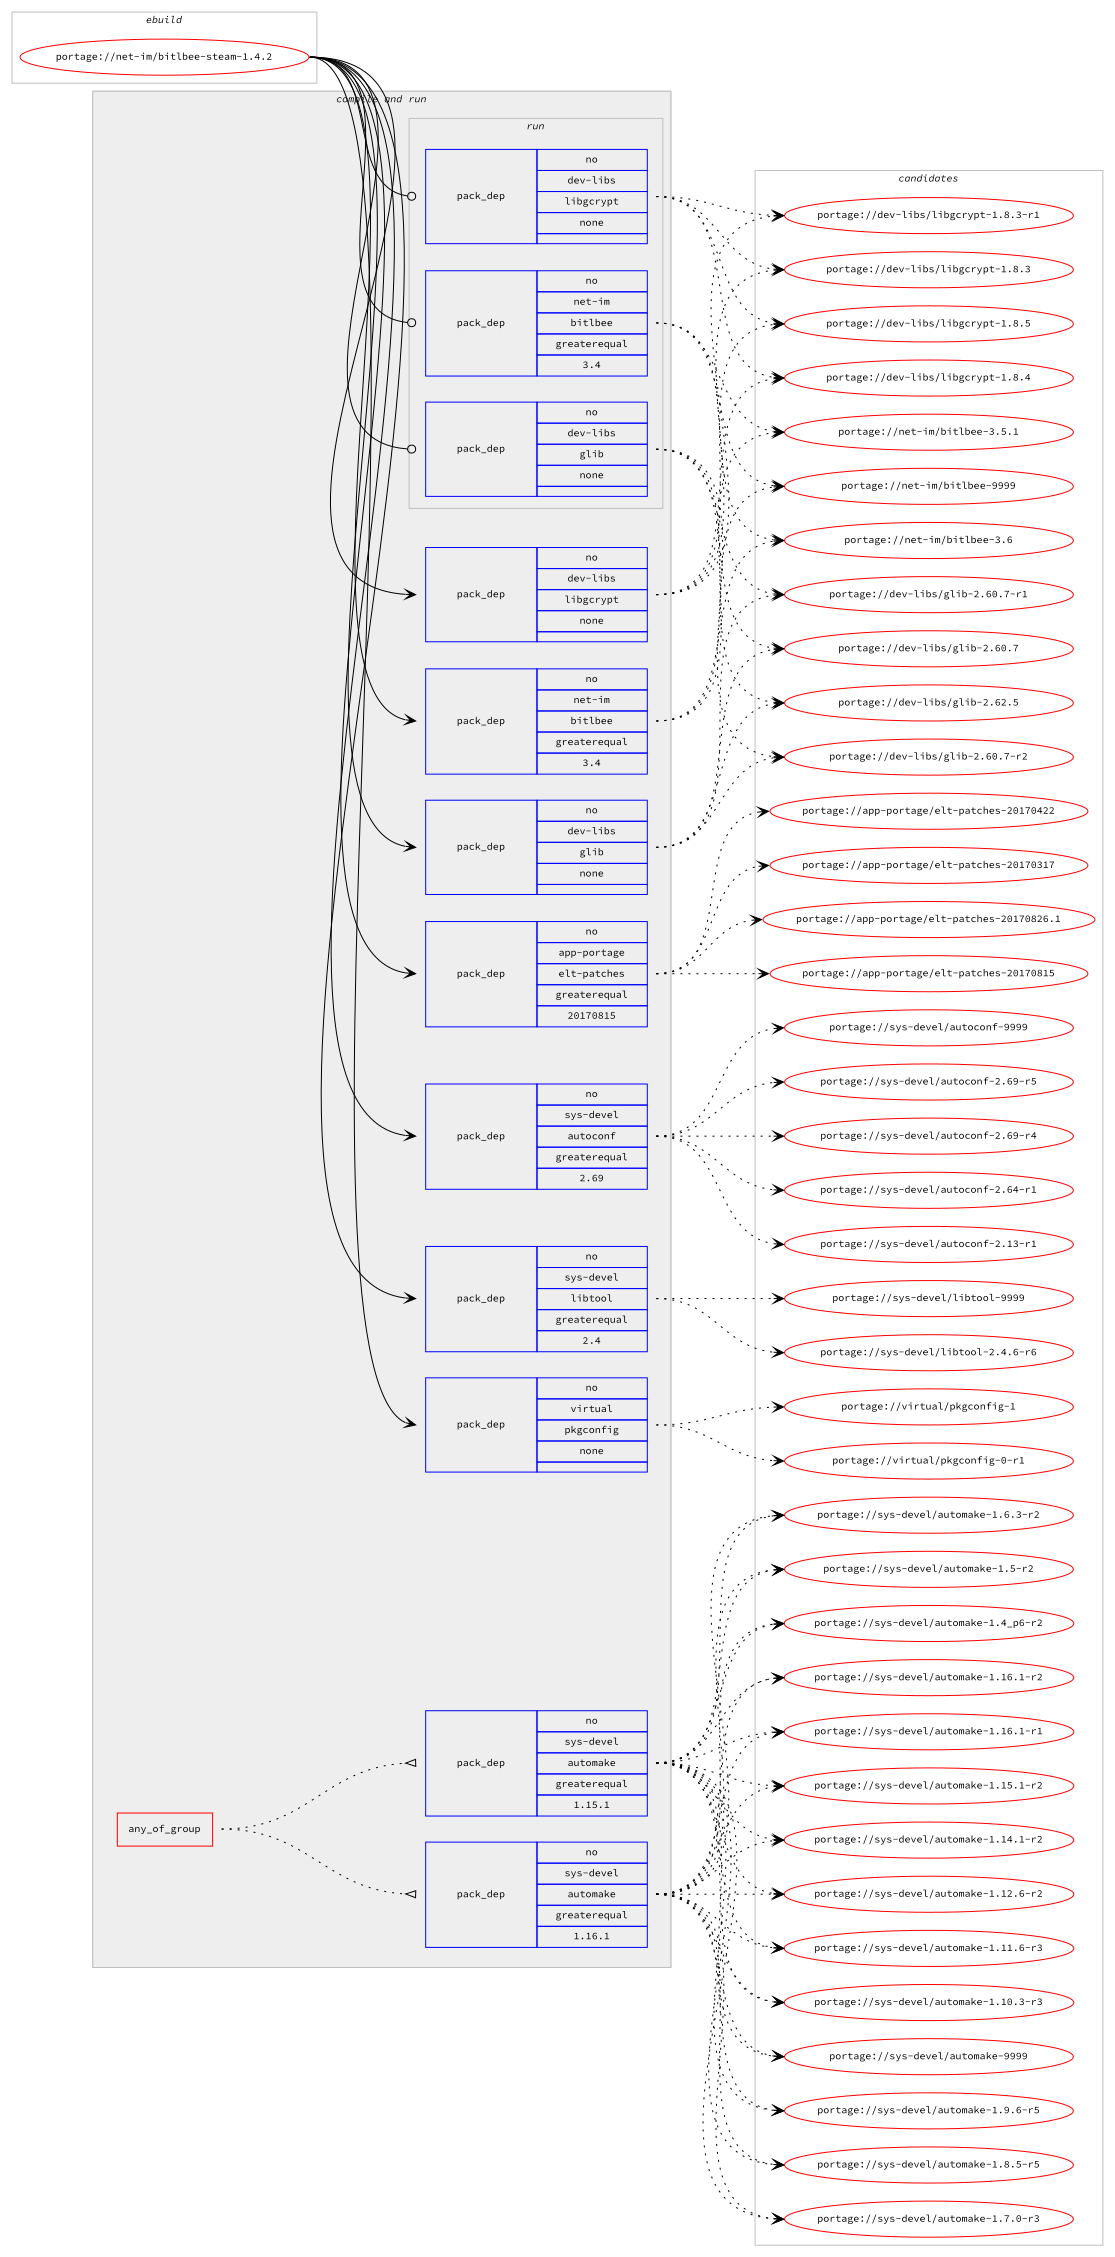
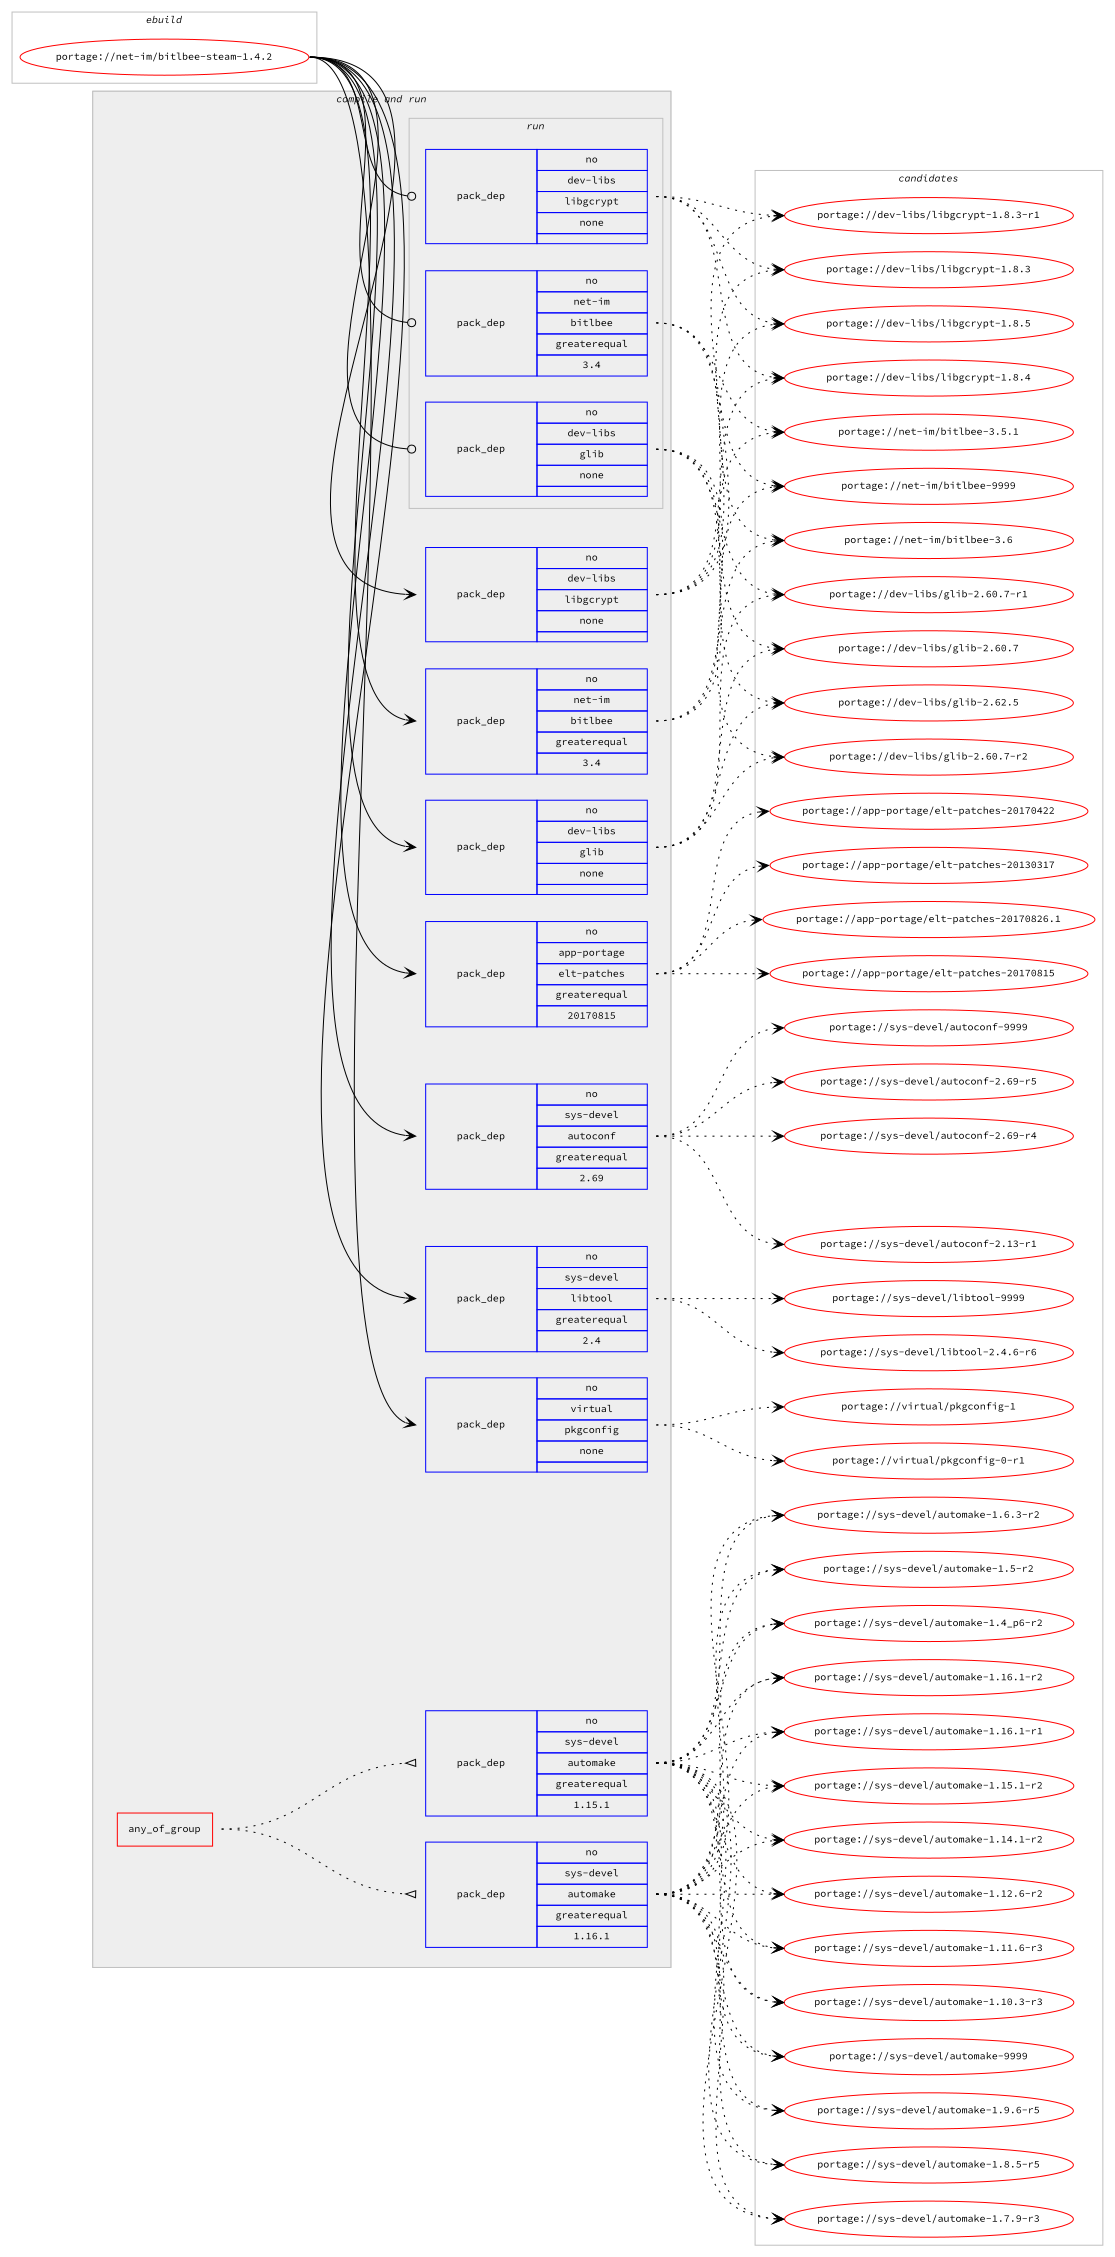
node "portage://app-portage/elt-patches-20170317": label "portage://app-portage/elt-patches-20170317" -> "portage://app-portage/elt-patches-20130317"
node "portage://sys-devel/autoconf-2.64-r1": removed
node "portage://sys-devel/automake-1.7.0-r3": label "portage://sys-devel/automake-1.7.0-r3" -> "portage://sys-devel/automake-1.7.9-r3"
